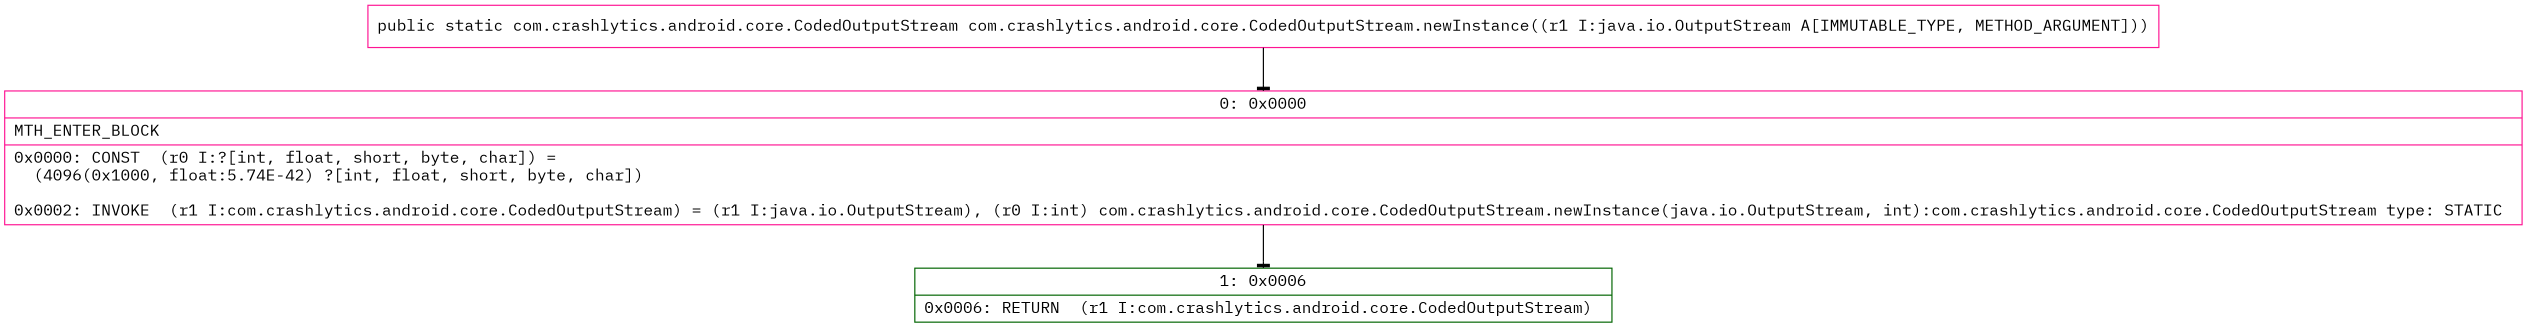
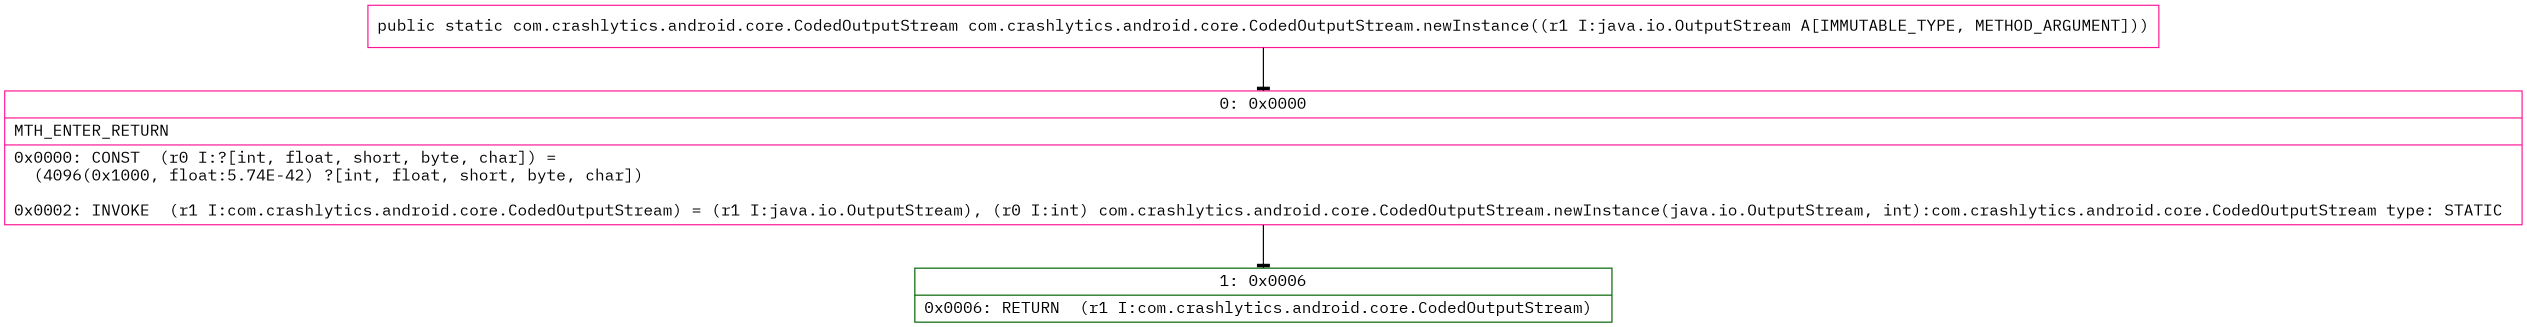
node "0: 0x0000": text "MTH_ENTER_BLOCK" -> "MTH_ENTER_RETURN"
